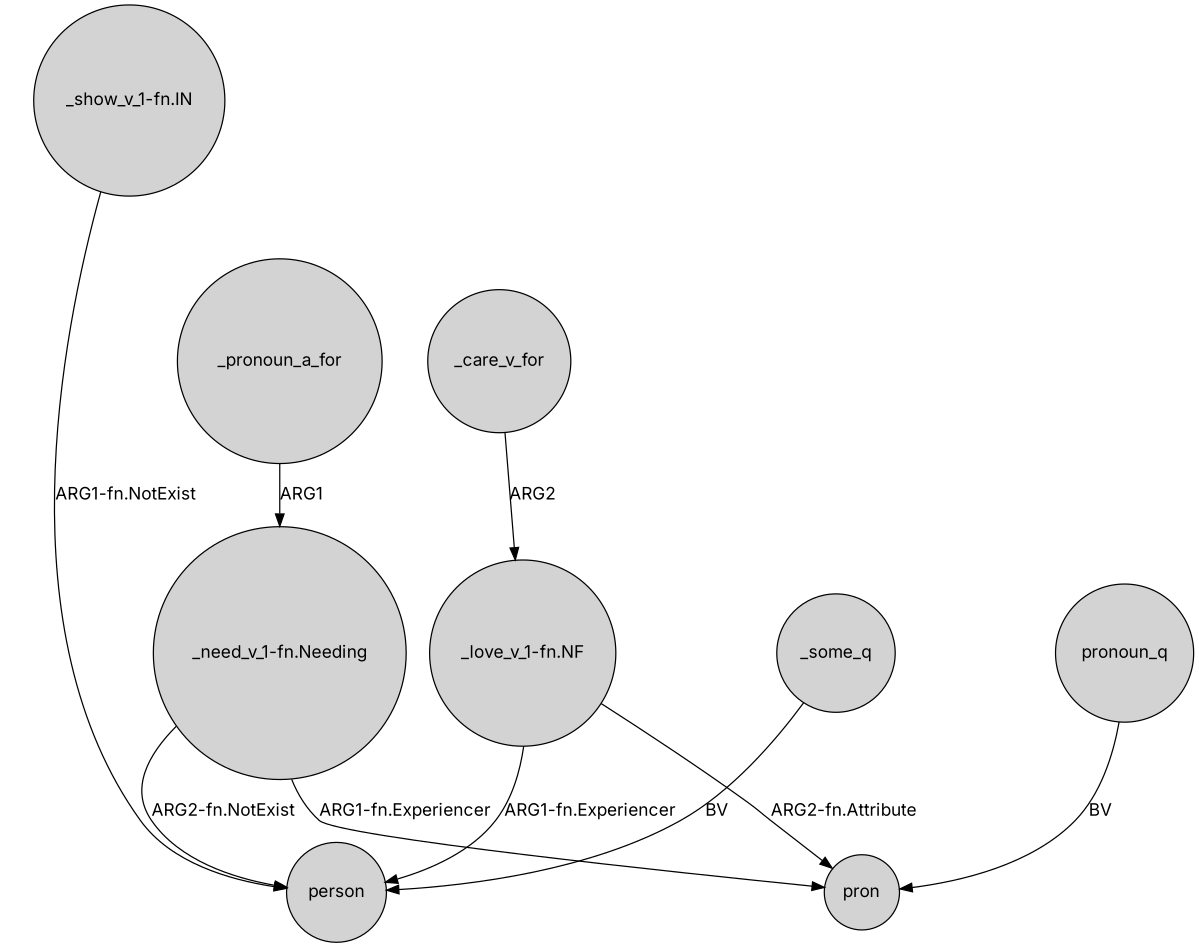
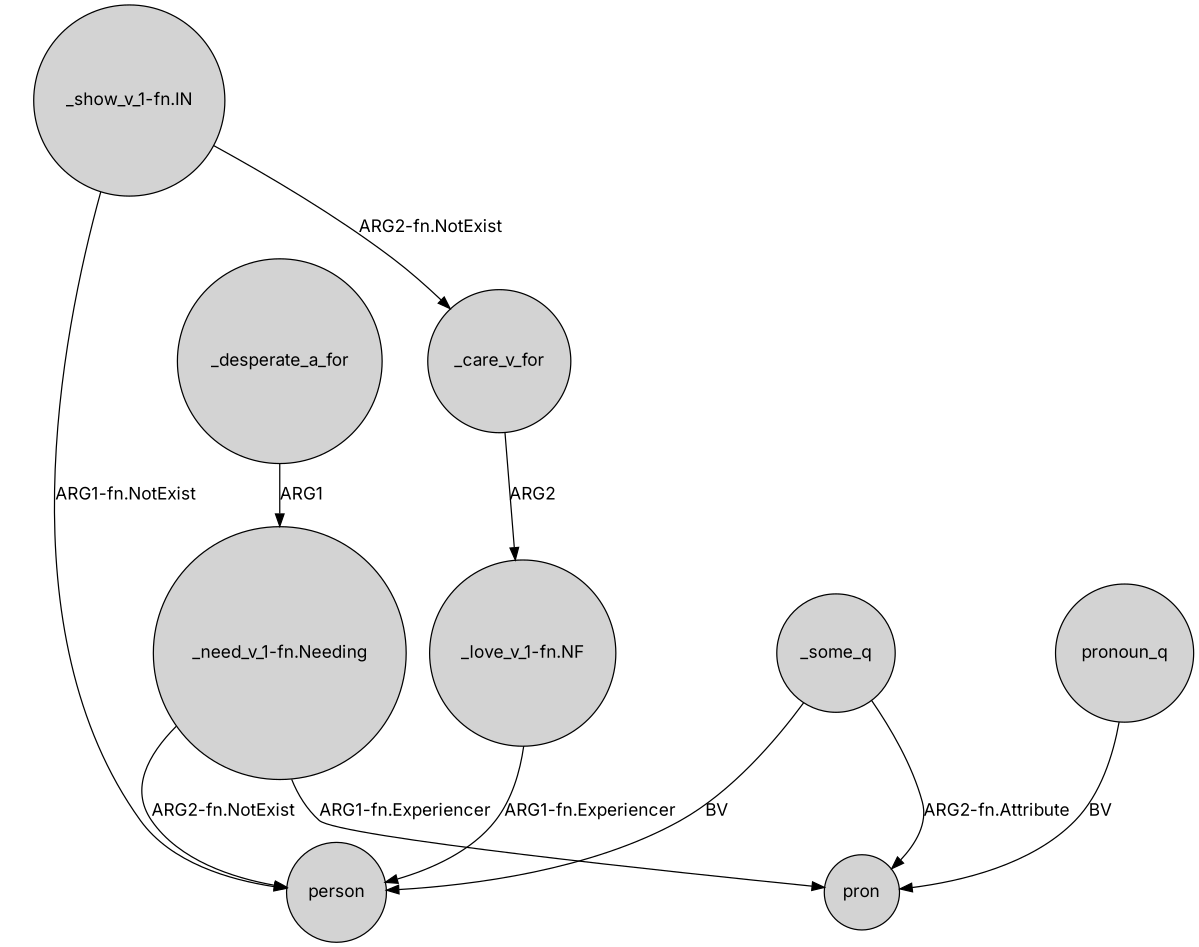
edge "_show_v_1-fn.IN" -> "_care_v_for": added, label "ARG2-fn.NotExist"
node "_pronoun_a_for": label "_pronoun_a_for" -> "_desperate_a_for"
edge "_love_v_1-fn.NF" -> "pron": now "_some_q" -> "pron"
